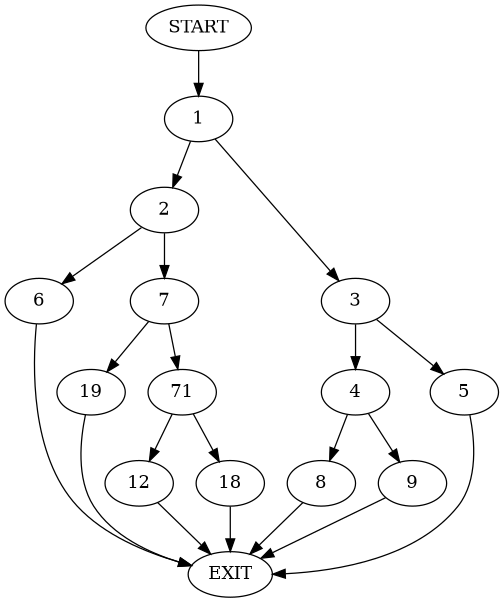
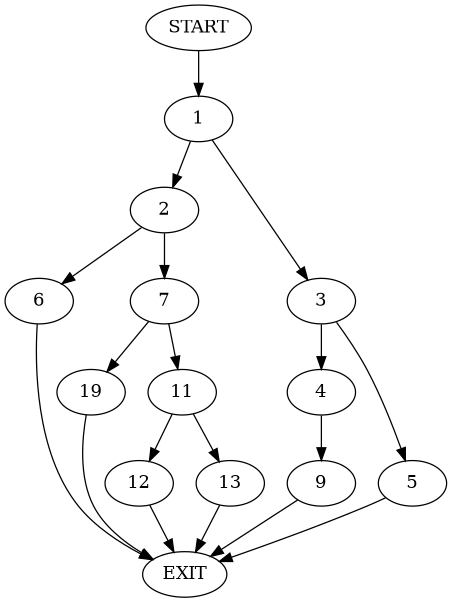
node "71": label "71" -> "11"
node "18": label "18" -> "13"
node "8": removed
